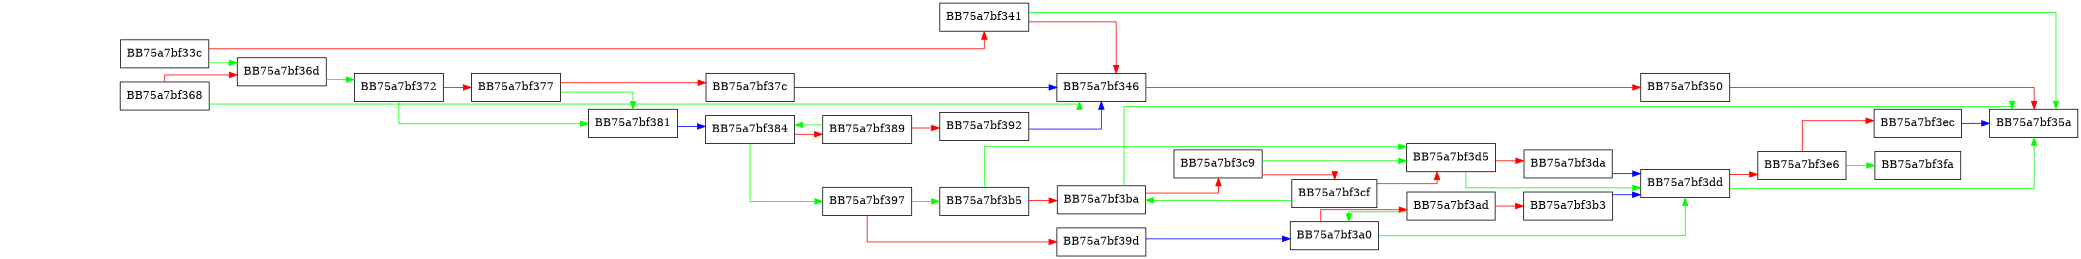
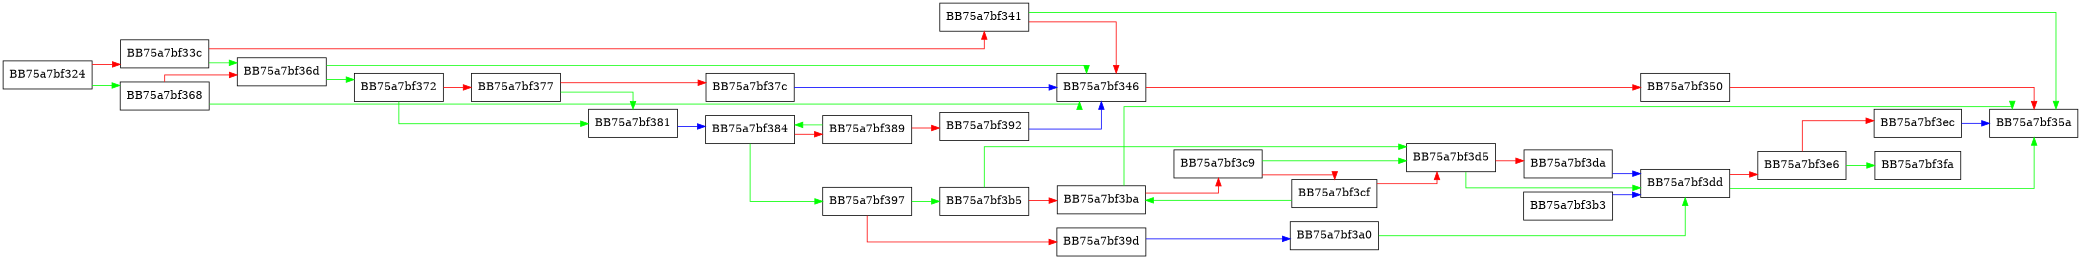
edge "BB75a7bf36d" -> "BB75a7bf346": added
node "BB75a7bf324": added
node "BB75a7bf3ad": removed
